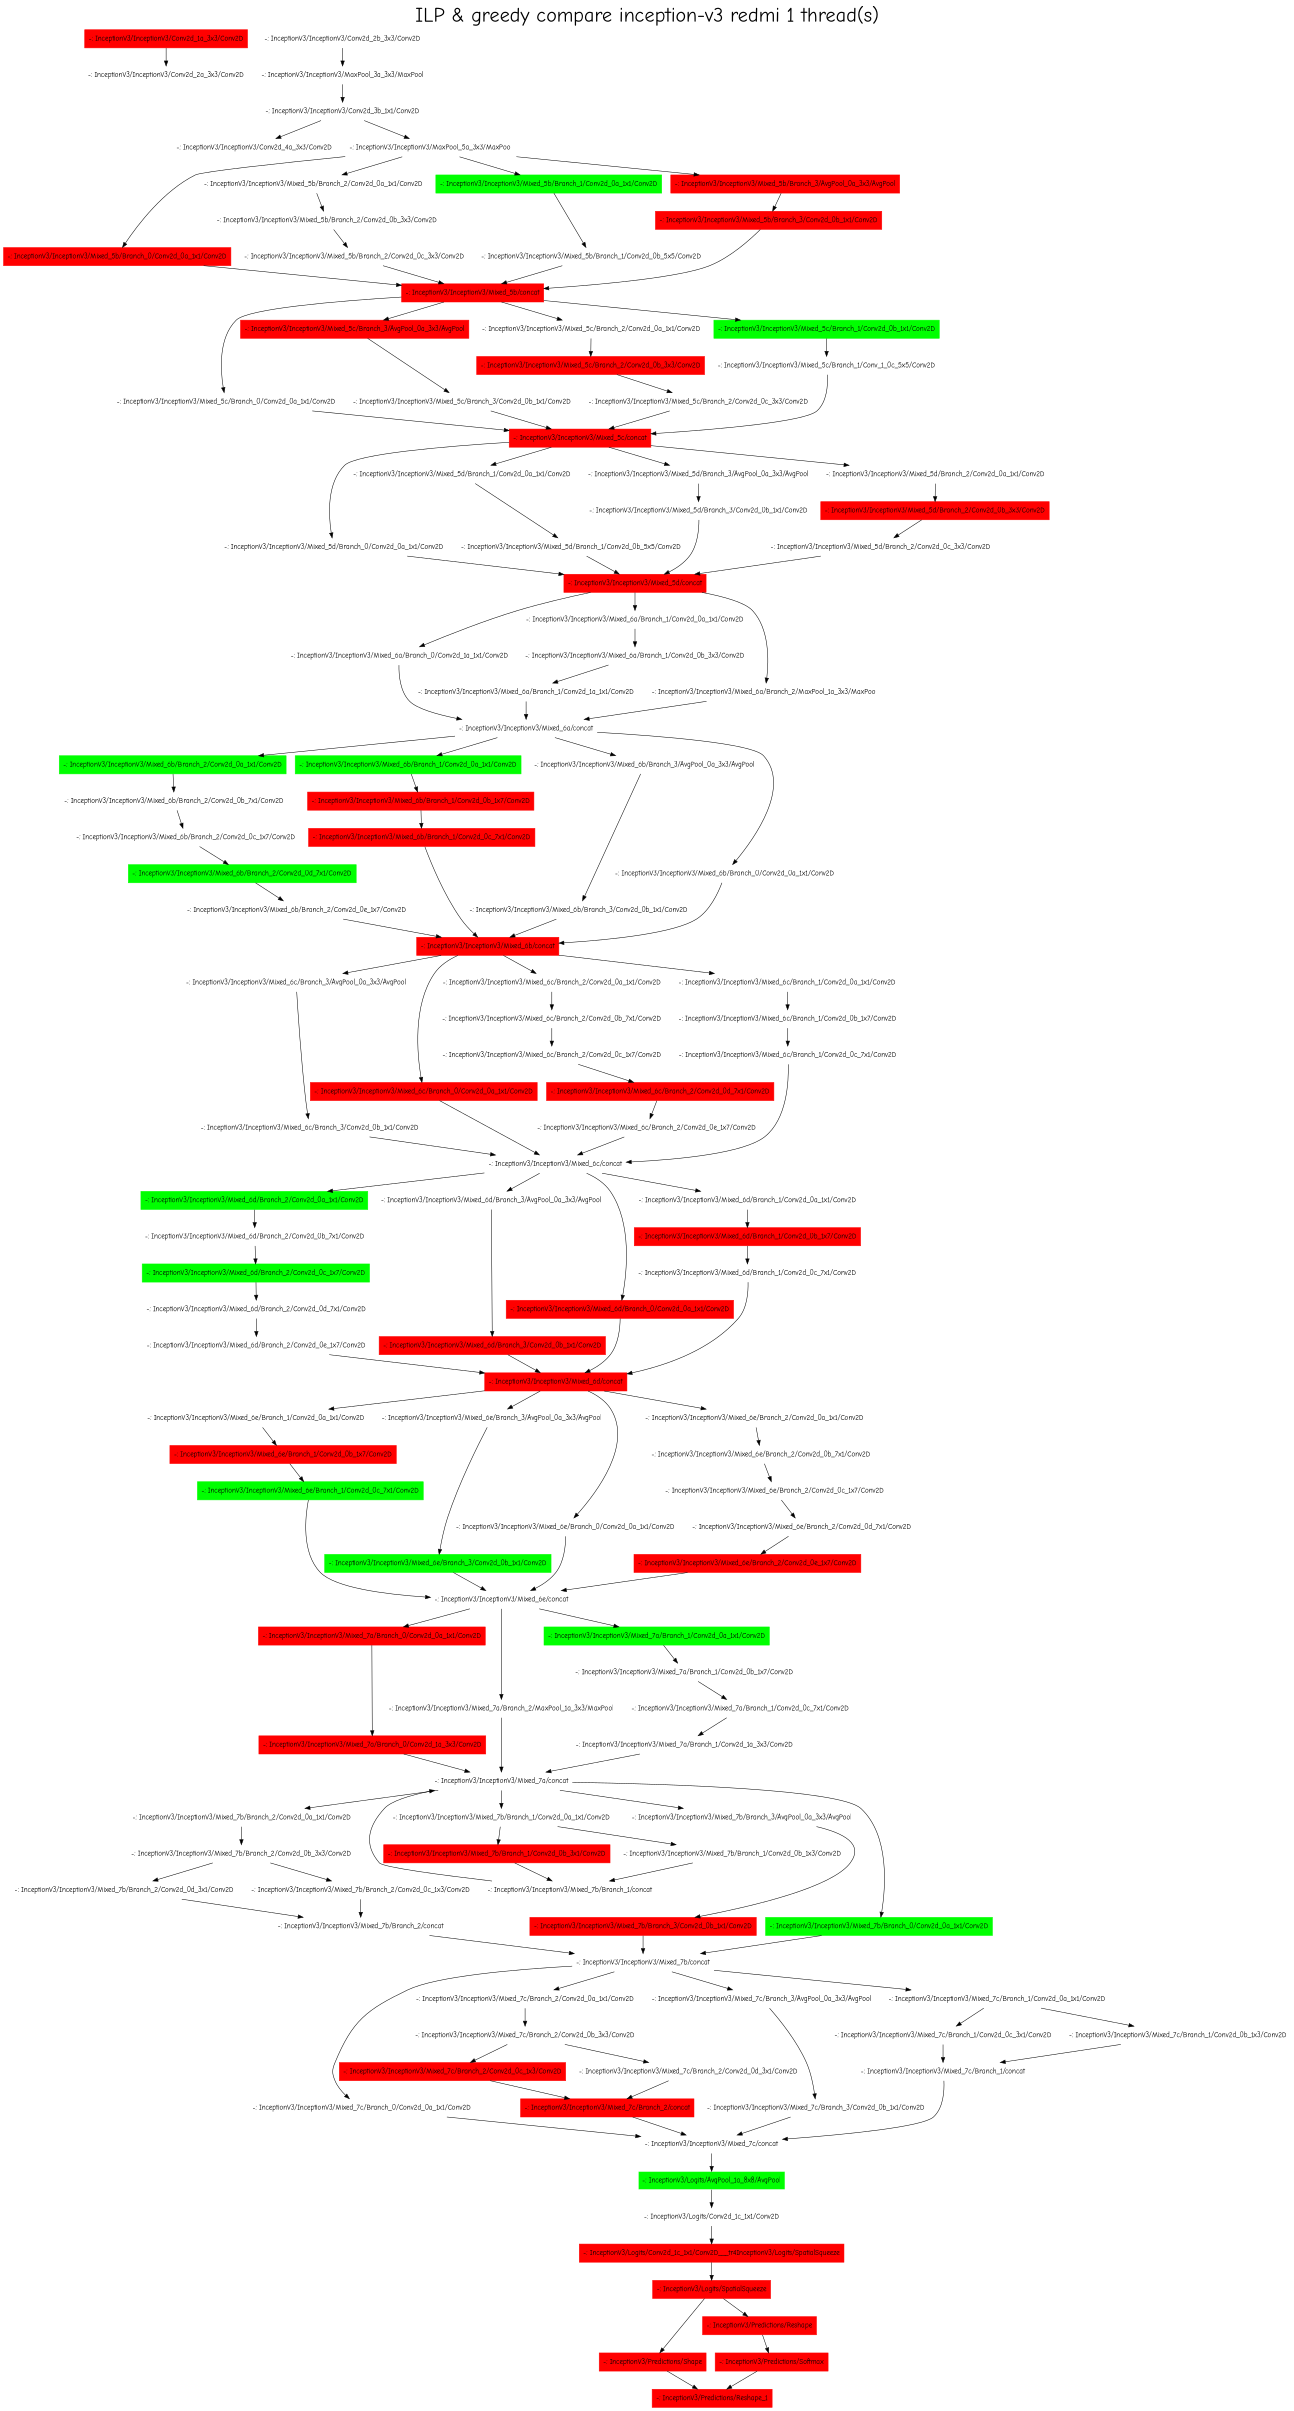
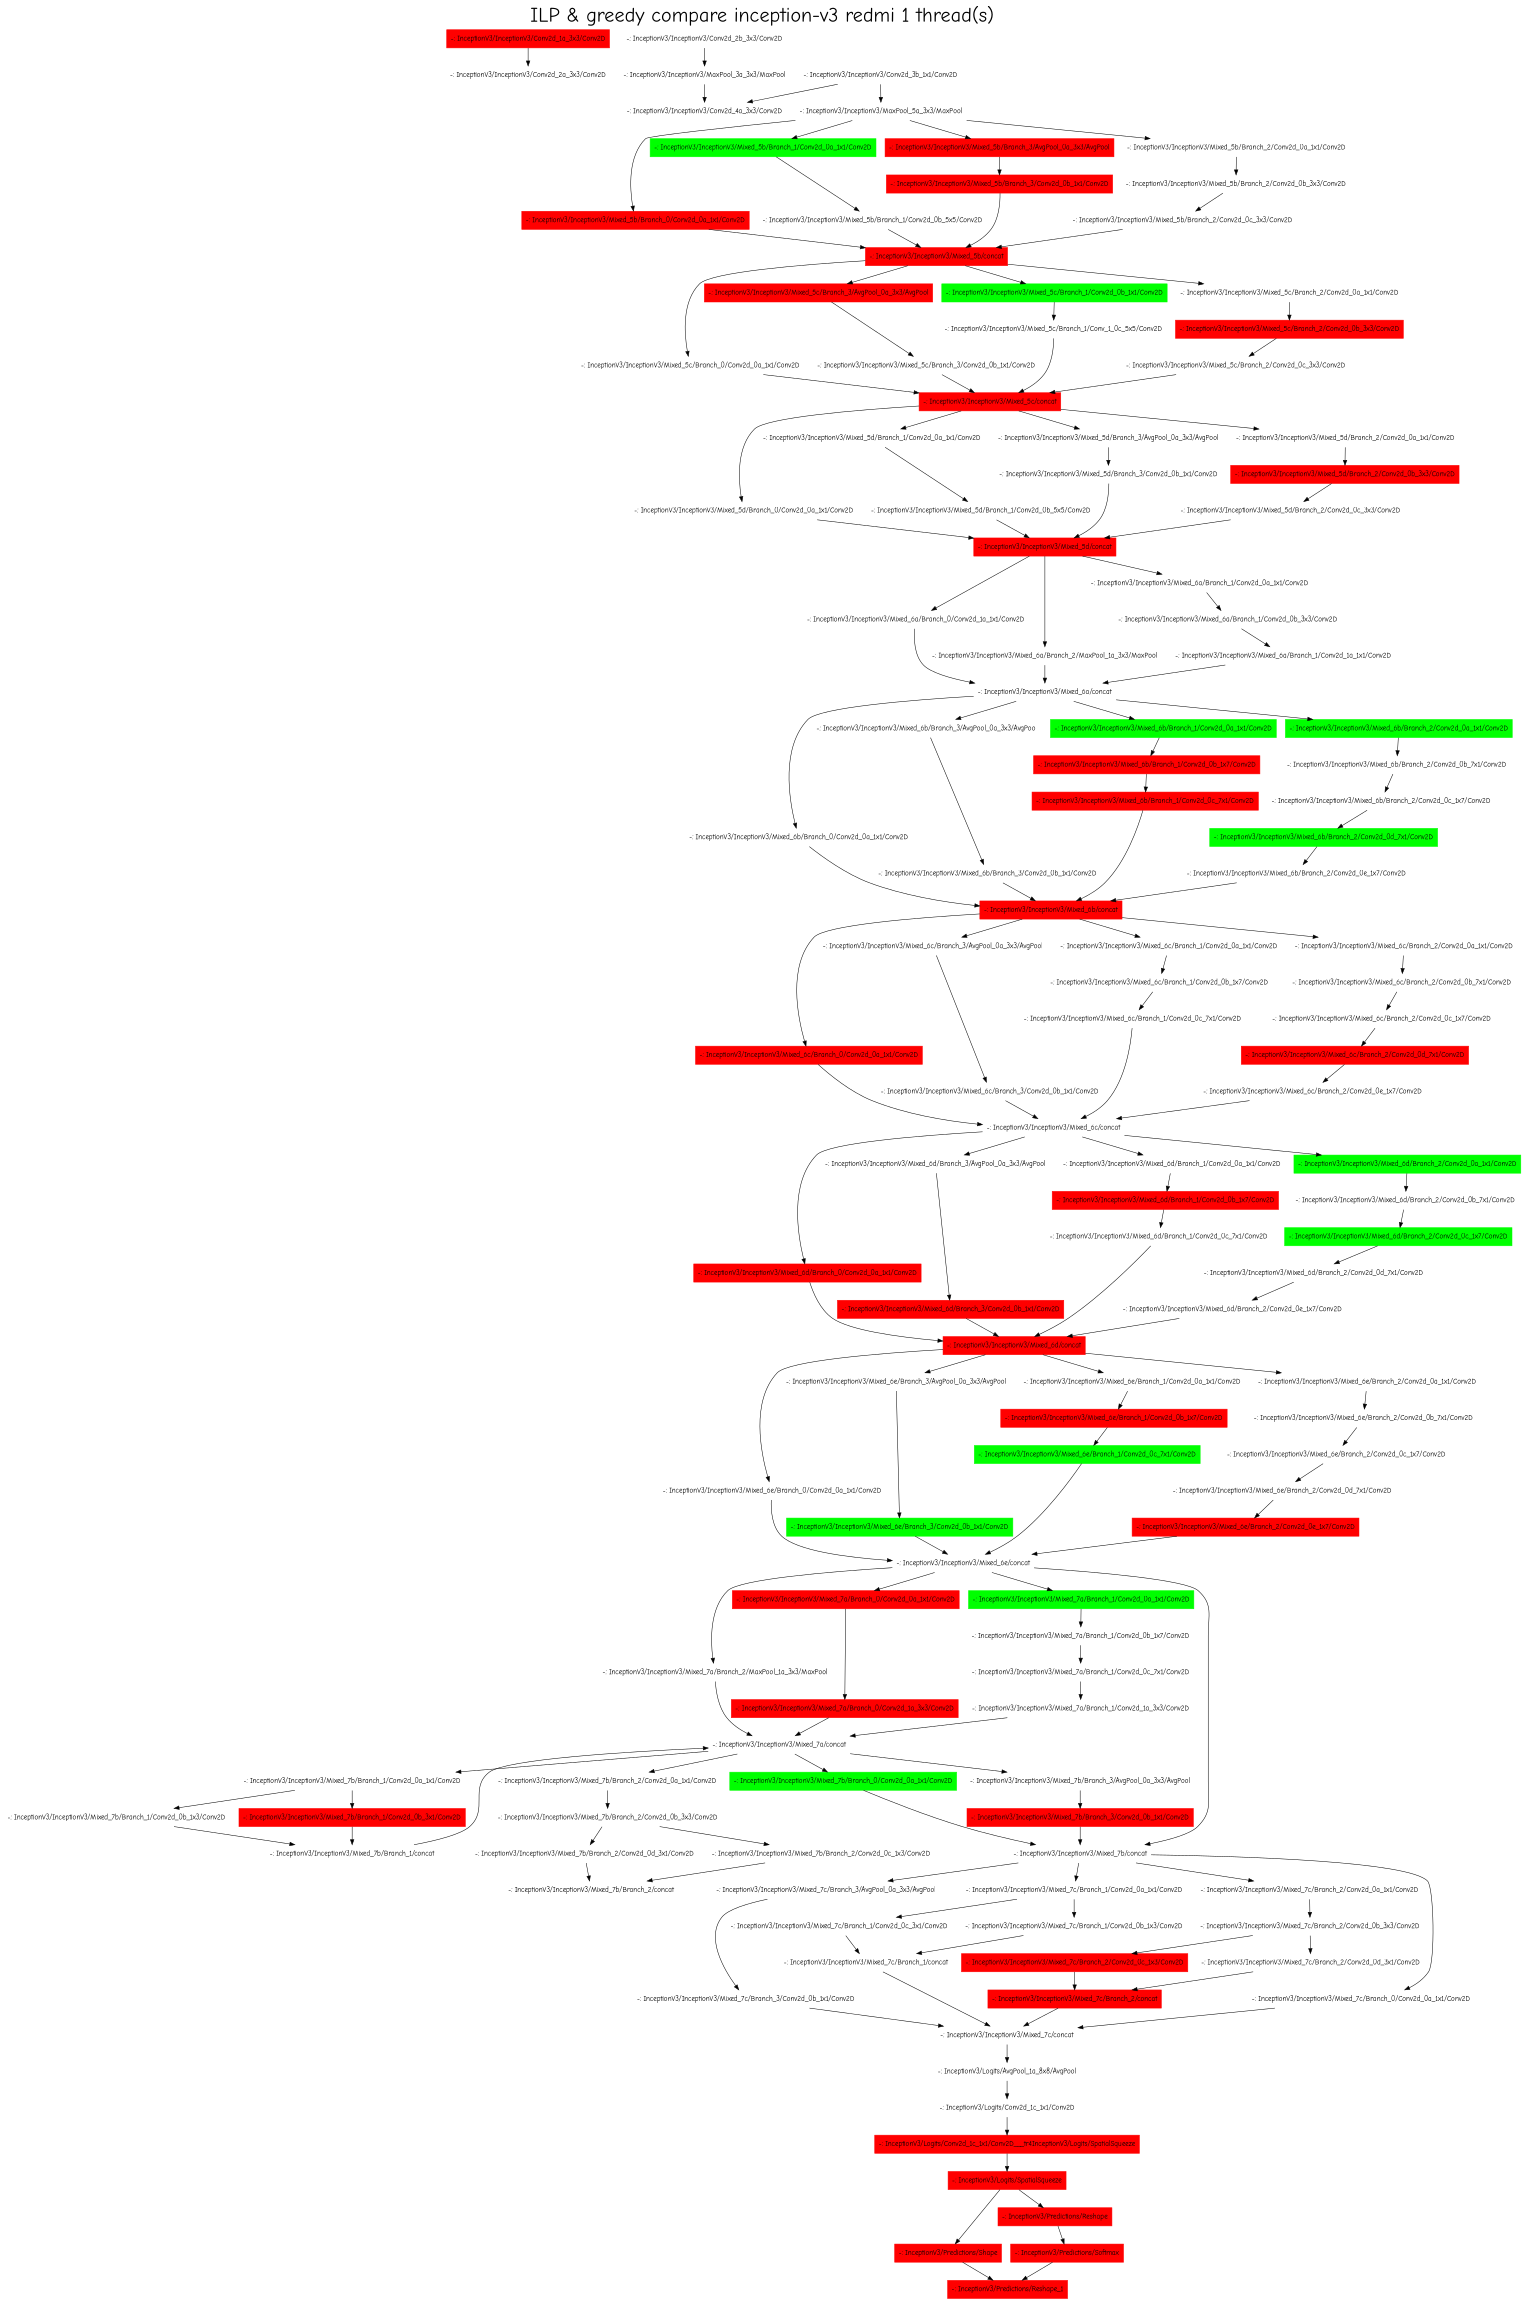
edge "-: InceptionV3/InceptionV3/MaxPool_3a_3x3/MaxPool" -> "-: InceptionV3/InceptionV3/Conv2d_3b_1x1/Conv2D": now "-: InceptionV3/InceptionV3/MaxPool_3a_3x3/MaxPool" -> "-: InceptionV3/InceptionV3/Conv2d_4a_3x3/Conv2D"
edge "-: InceptionV3/InceptionV3/Mixed_7b/Branch_2/concat" -> "-: InceptionV3/InceptionV3/Mixed_7b/concat": now "-: InceptionV3/InceptionV3/Mixed_6e/concat" -> "-: InceptionV3/InceptionV3/Mixed_7b/concat"
node "-: InceptionV3/Logits/AvgPool_1a_8x8/AvgPool": fillcolor green -> white
